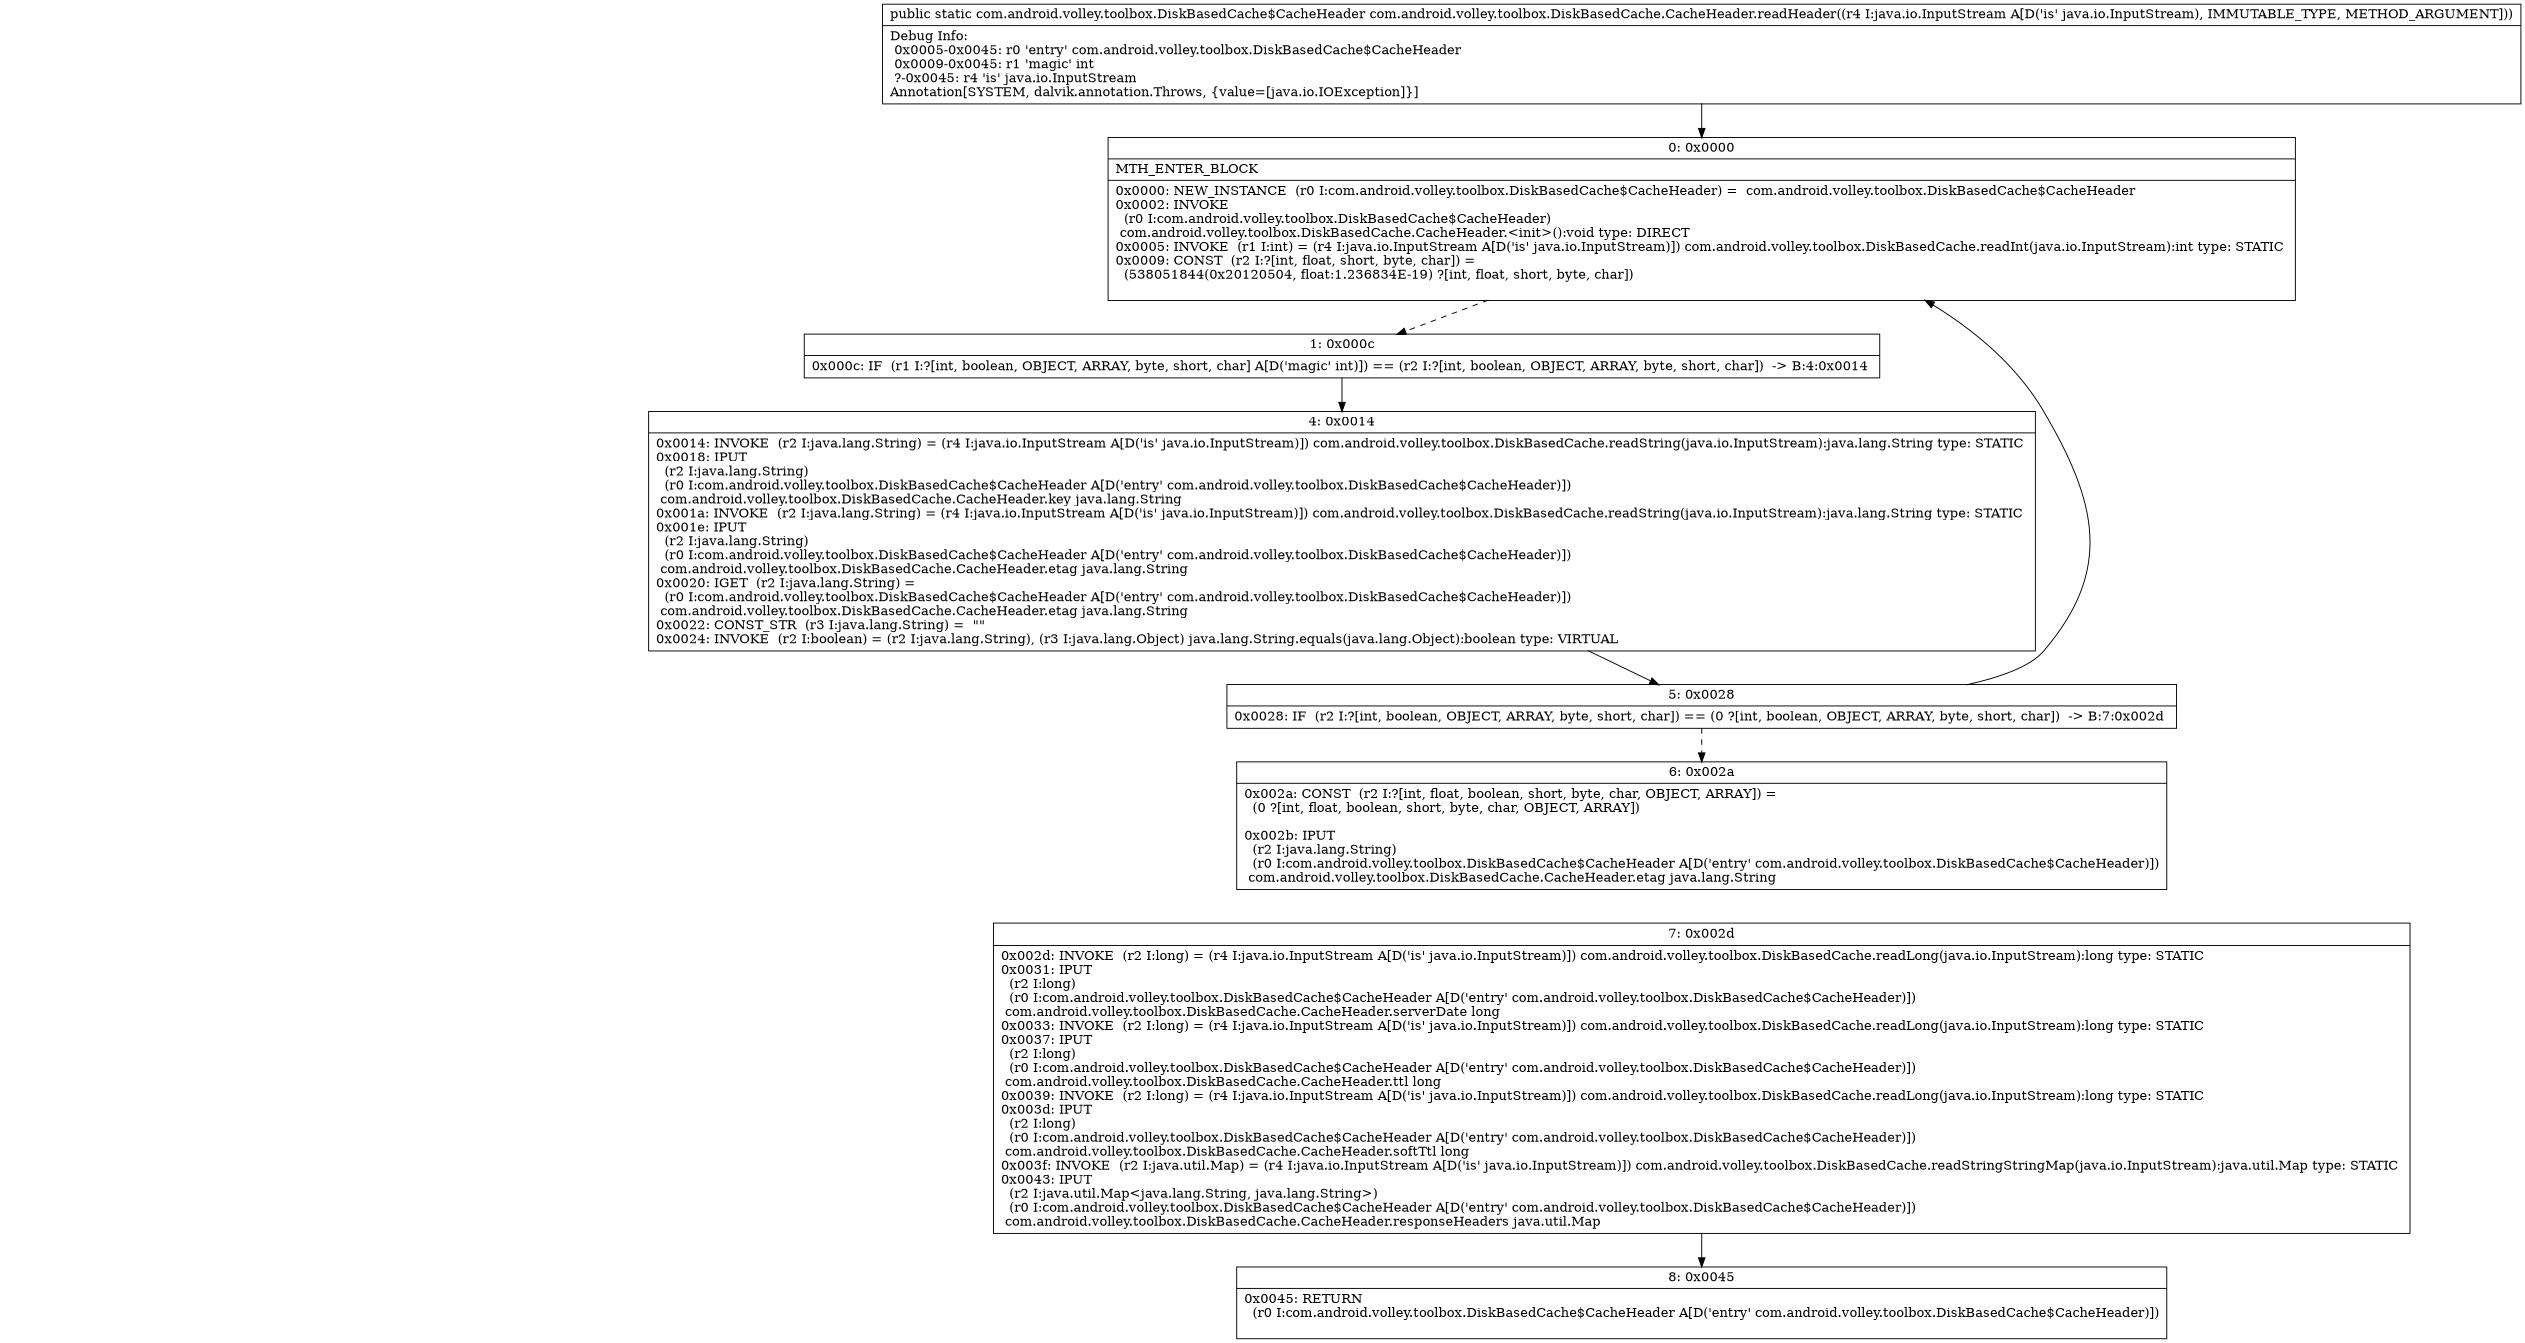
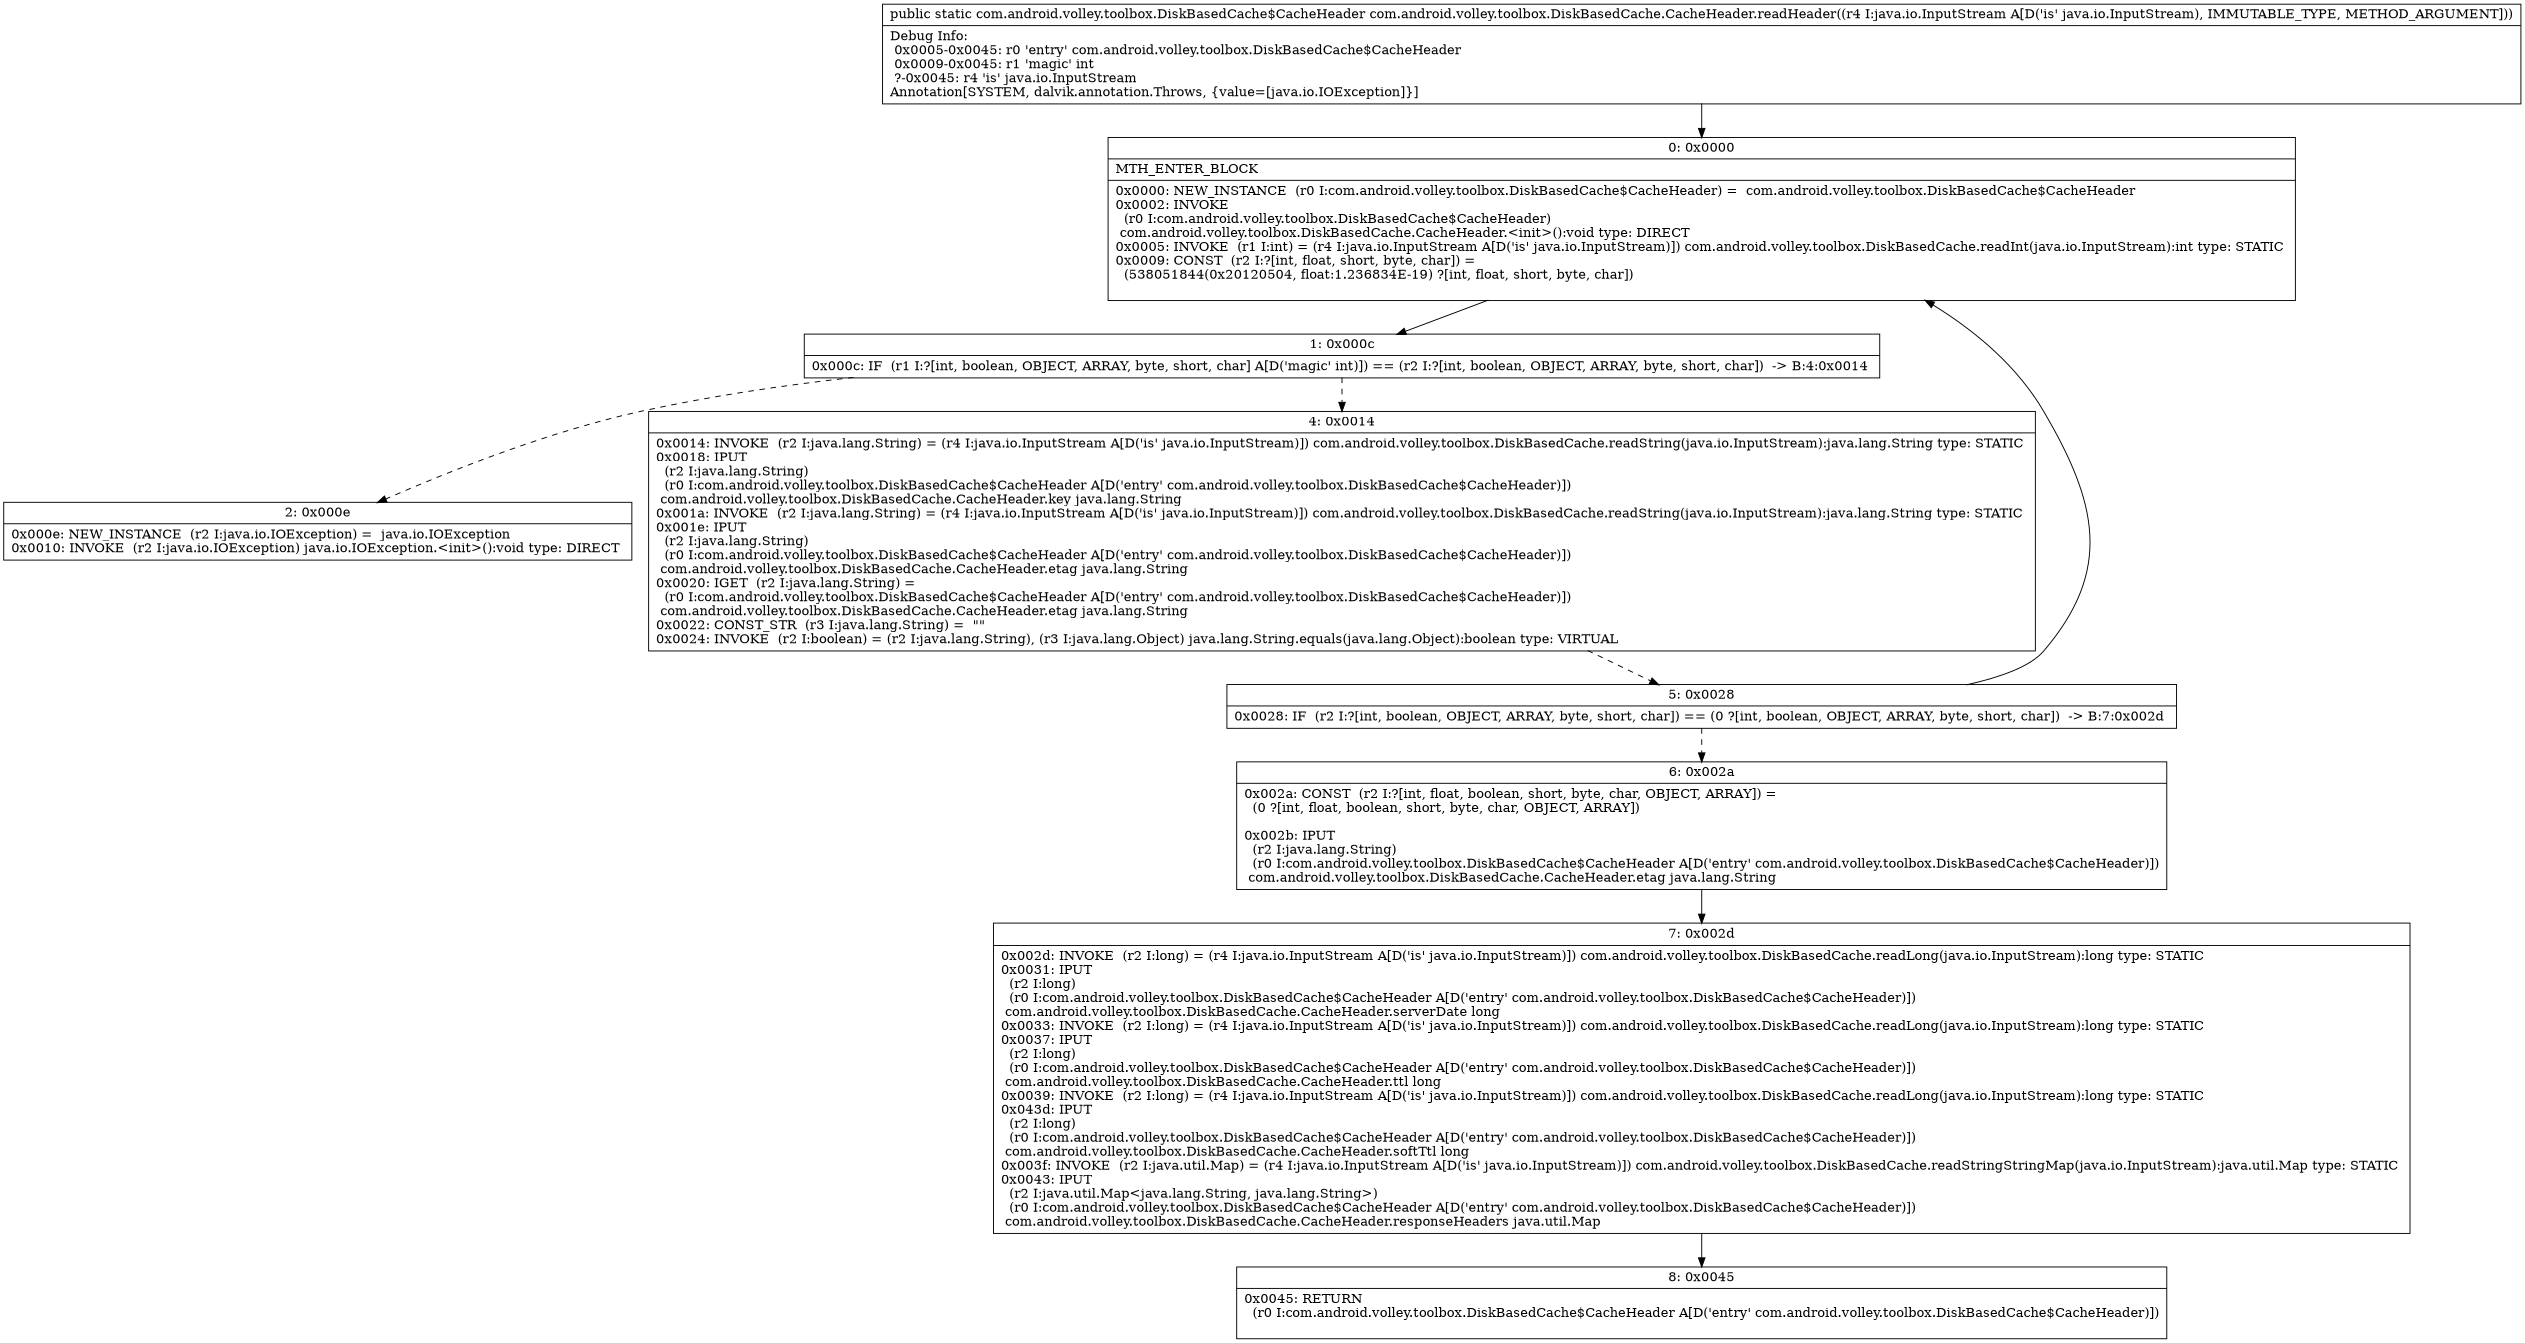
edge "0: 0x0000" -> "1: 0x000c": style dashed -> solid
edge "1: 0x000c" -> "4: 0x0014": style solid -> dashed
node "2: 0x000e": added
edge "4: 0x0014" -> "5: 0x0028": style solid -> dashed
edge "6: 0x002a" -> "7: 0x002d": added
node "7: 0x002d": text "0x003d: IPUT" -> "0x043d: IPUT"
